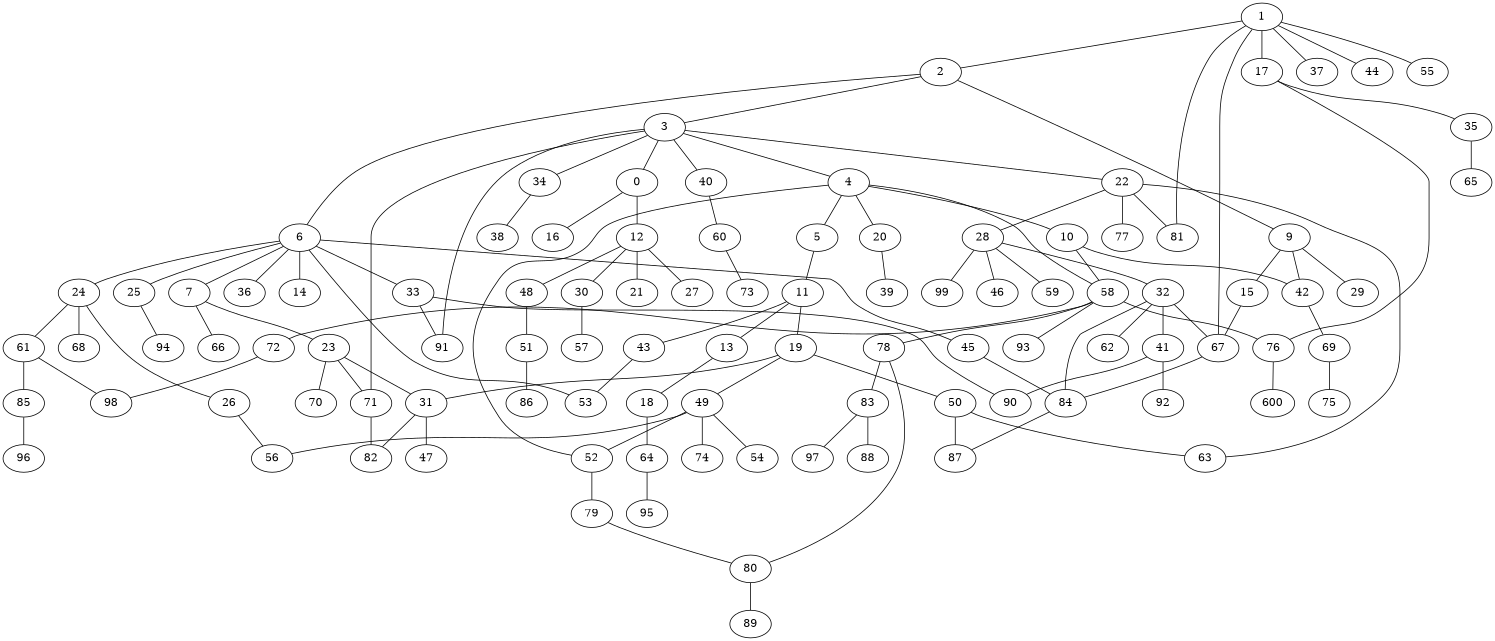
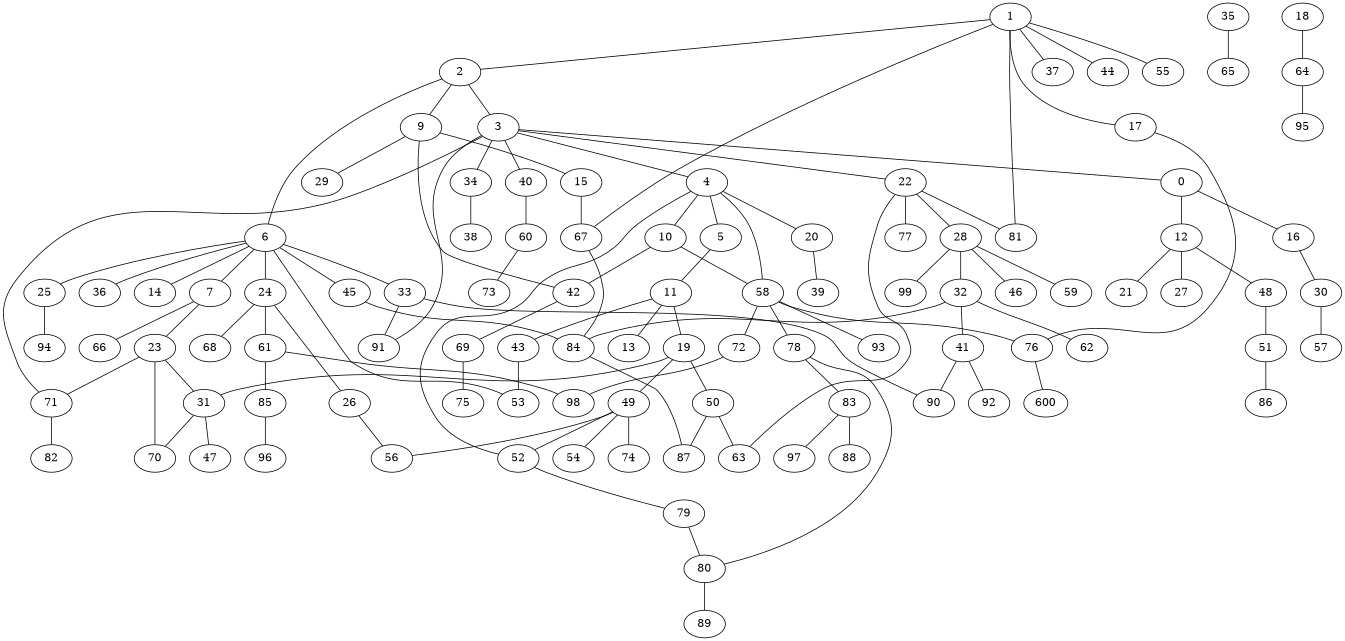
edge "17" -- "35": removed
edge "12" -- "30": now "16" -- "30"
edge "32" -- "67": removed
edge "13" -- "18": removed
edge "31" -- "82": now "31" -- "70"
